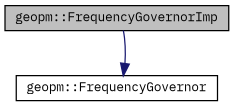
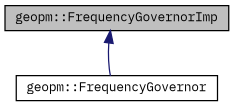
edge "geopm::FrequencyGovernorImp" -> "geopm::FrequencyGovernor": reversed
